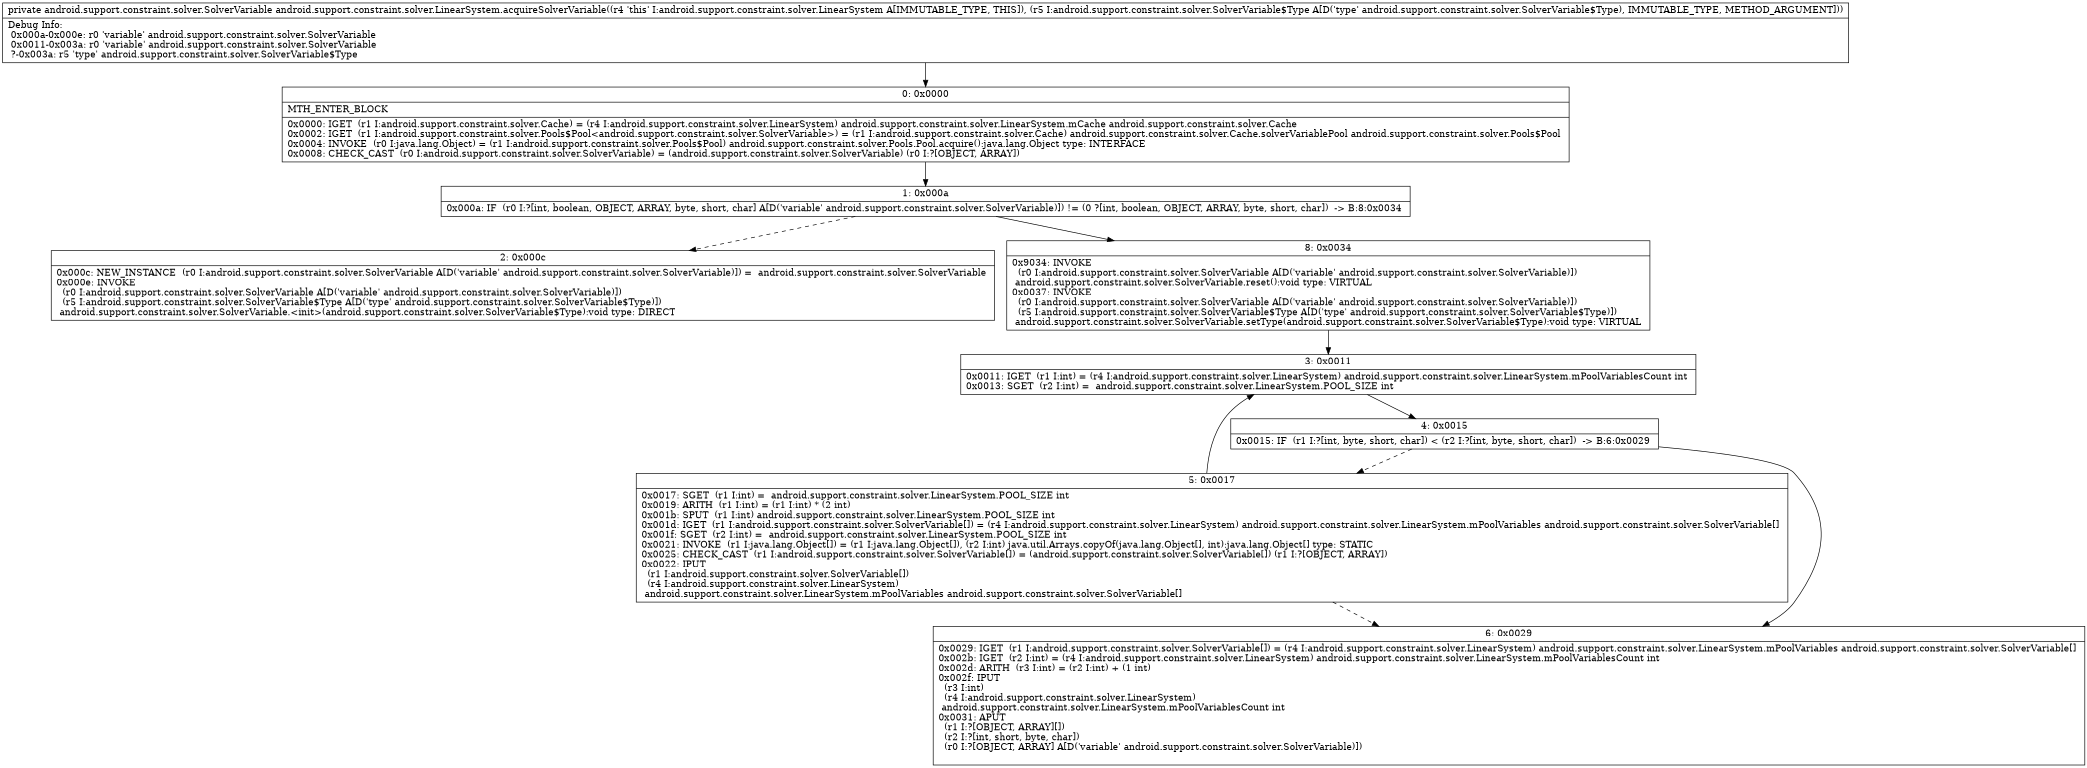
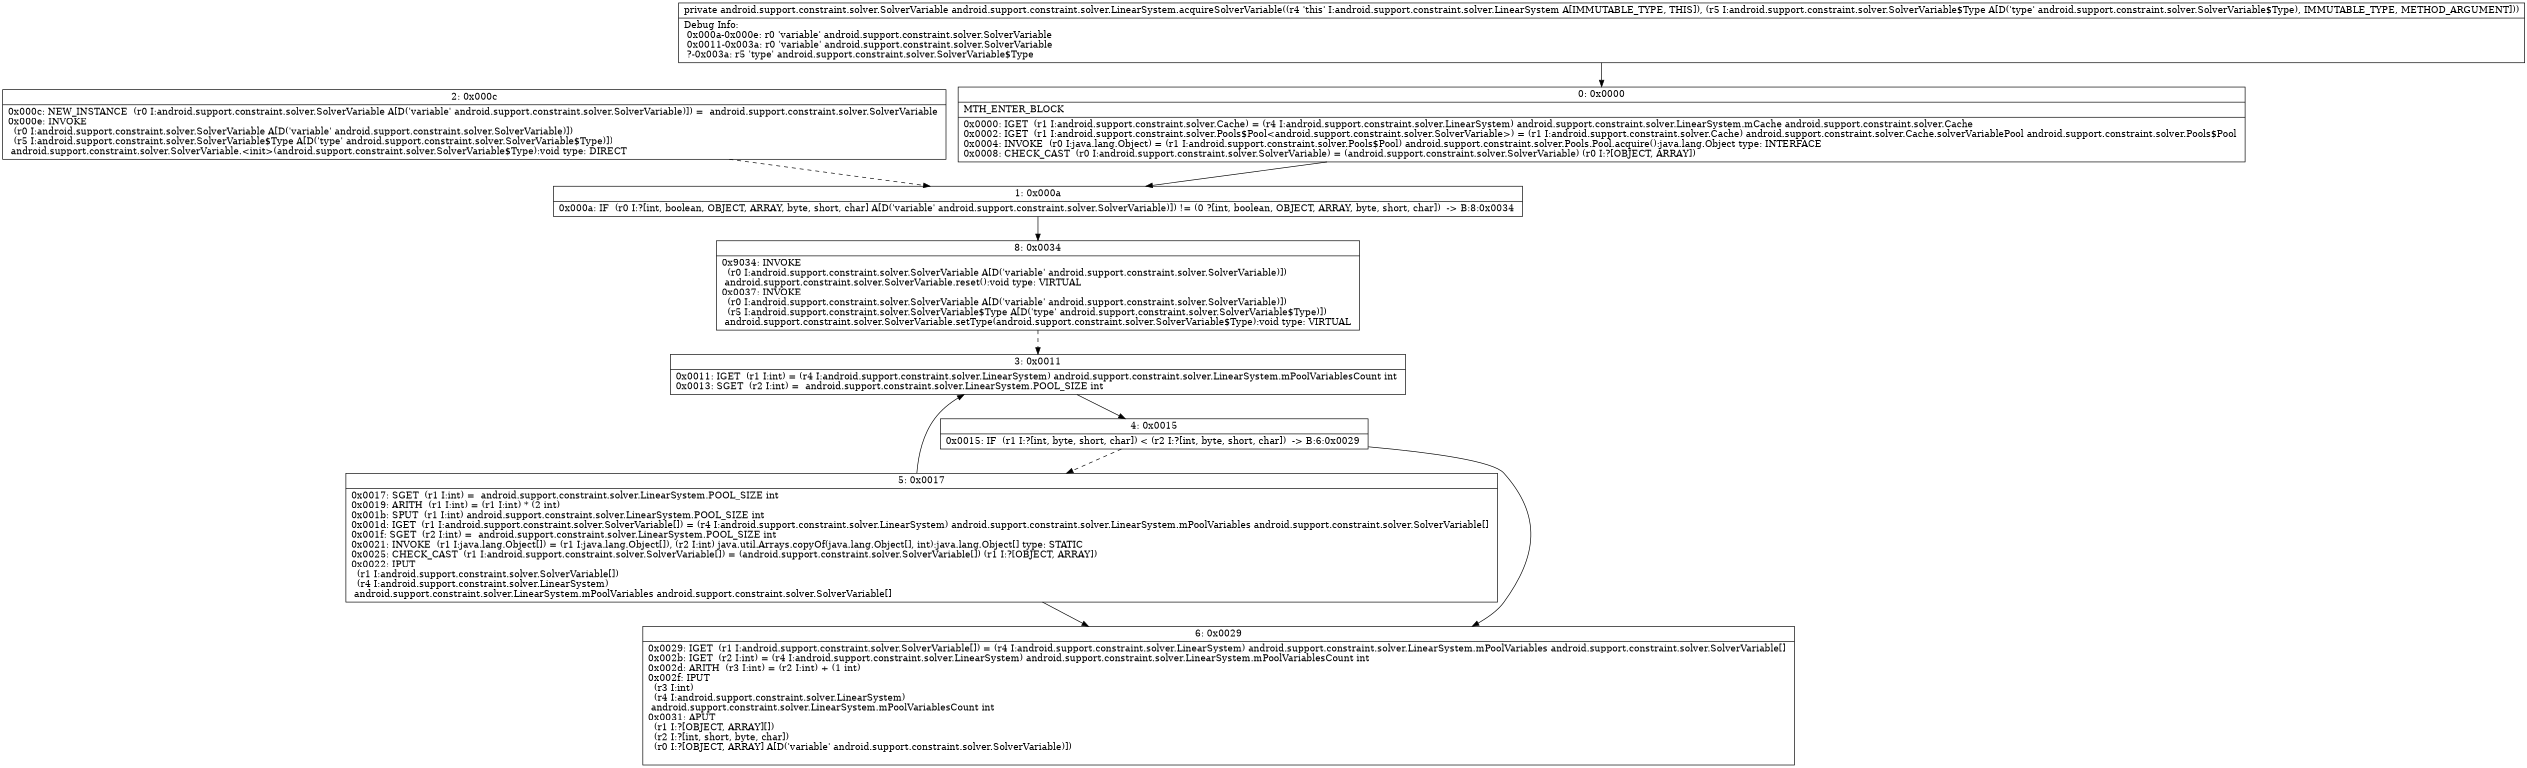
edge "1: 0x000a" -> "2: 0x000c": reversed
edge "8: 0x0034" -> "3: 0x0011": style solid -> dashed
edge "5: 0x0017" -> "6: 0x0029": style dashed -> solid
